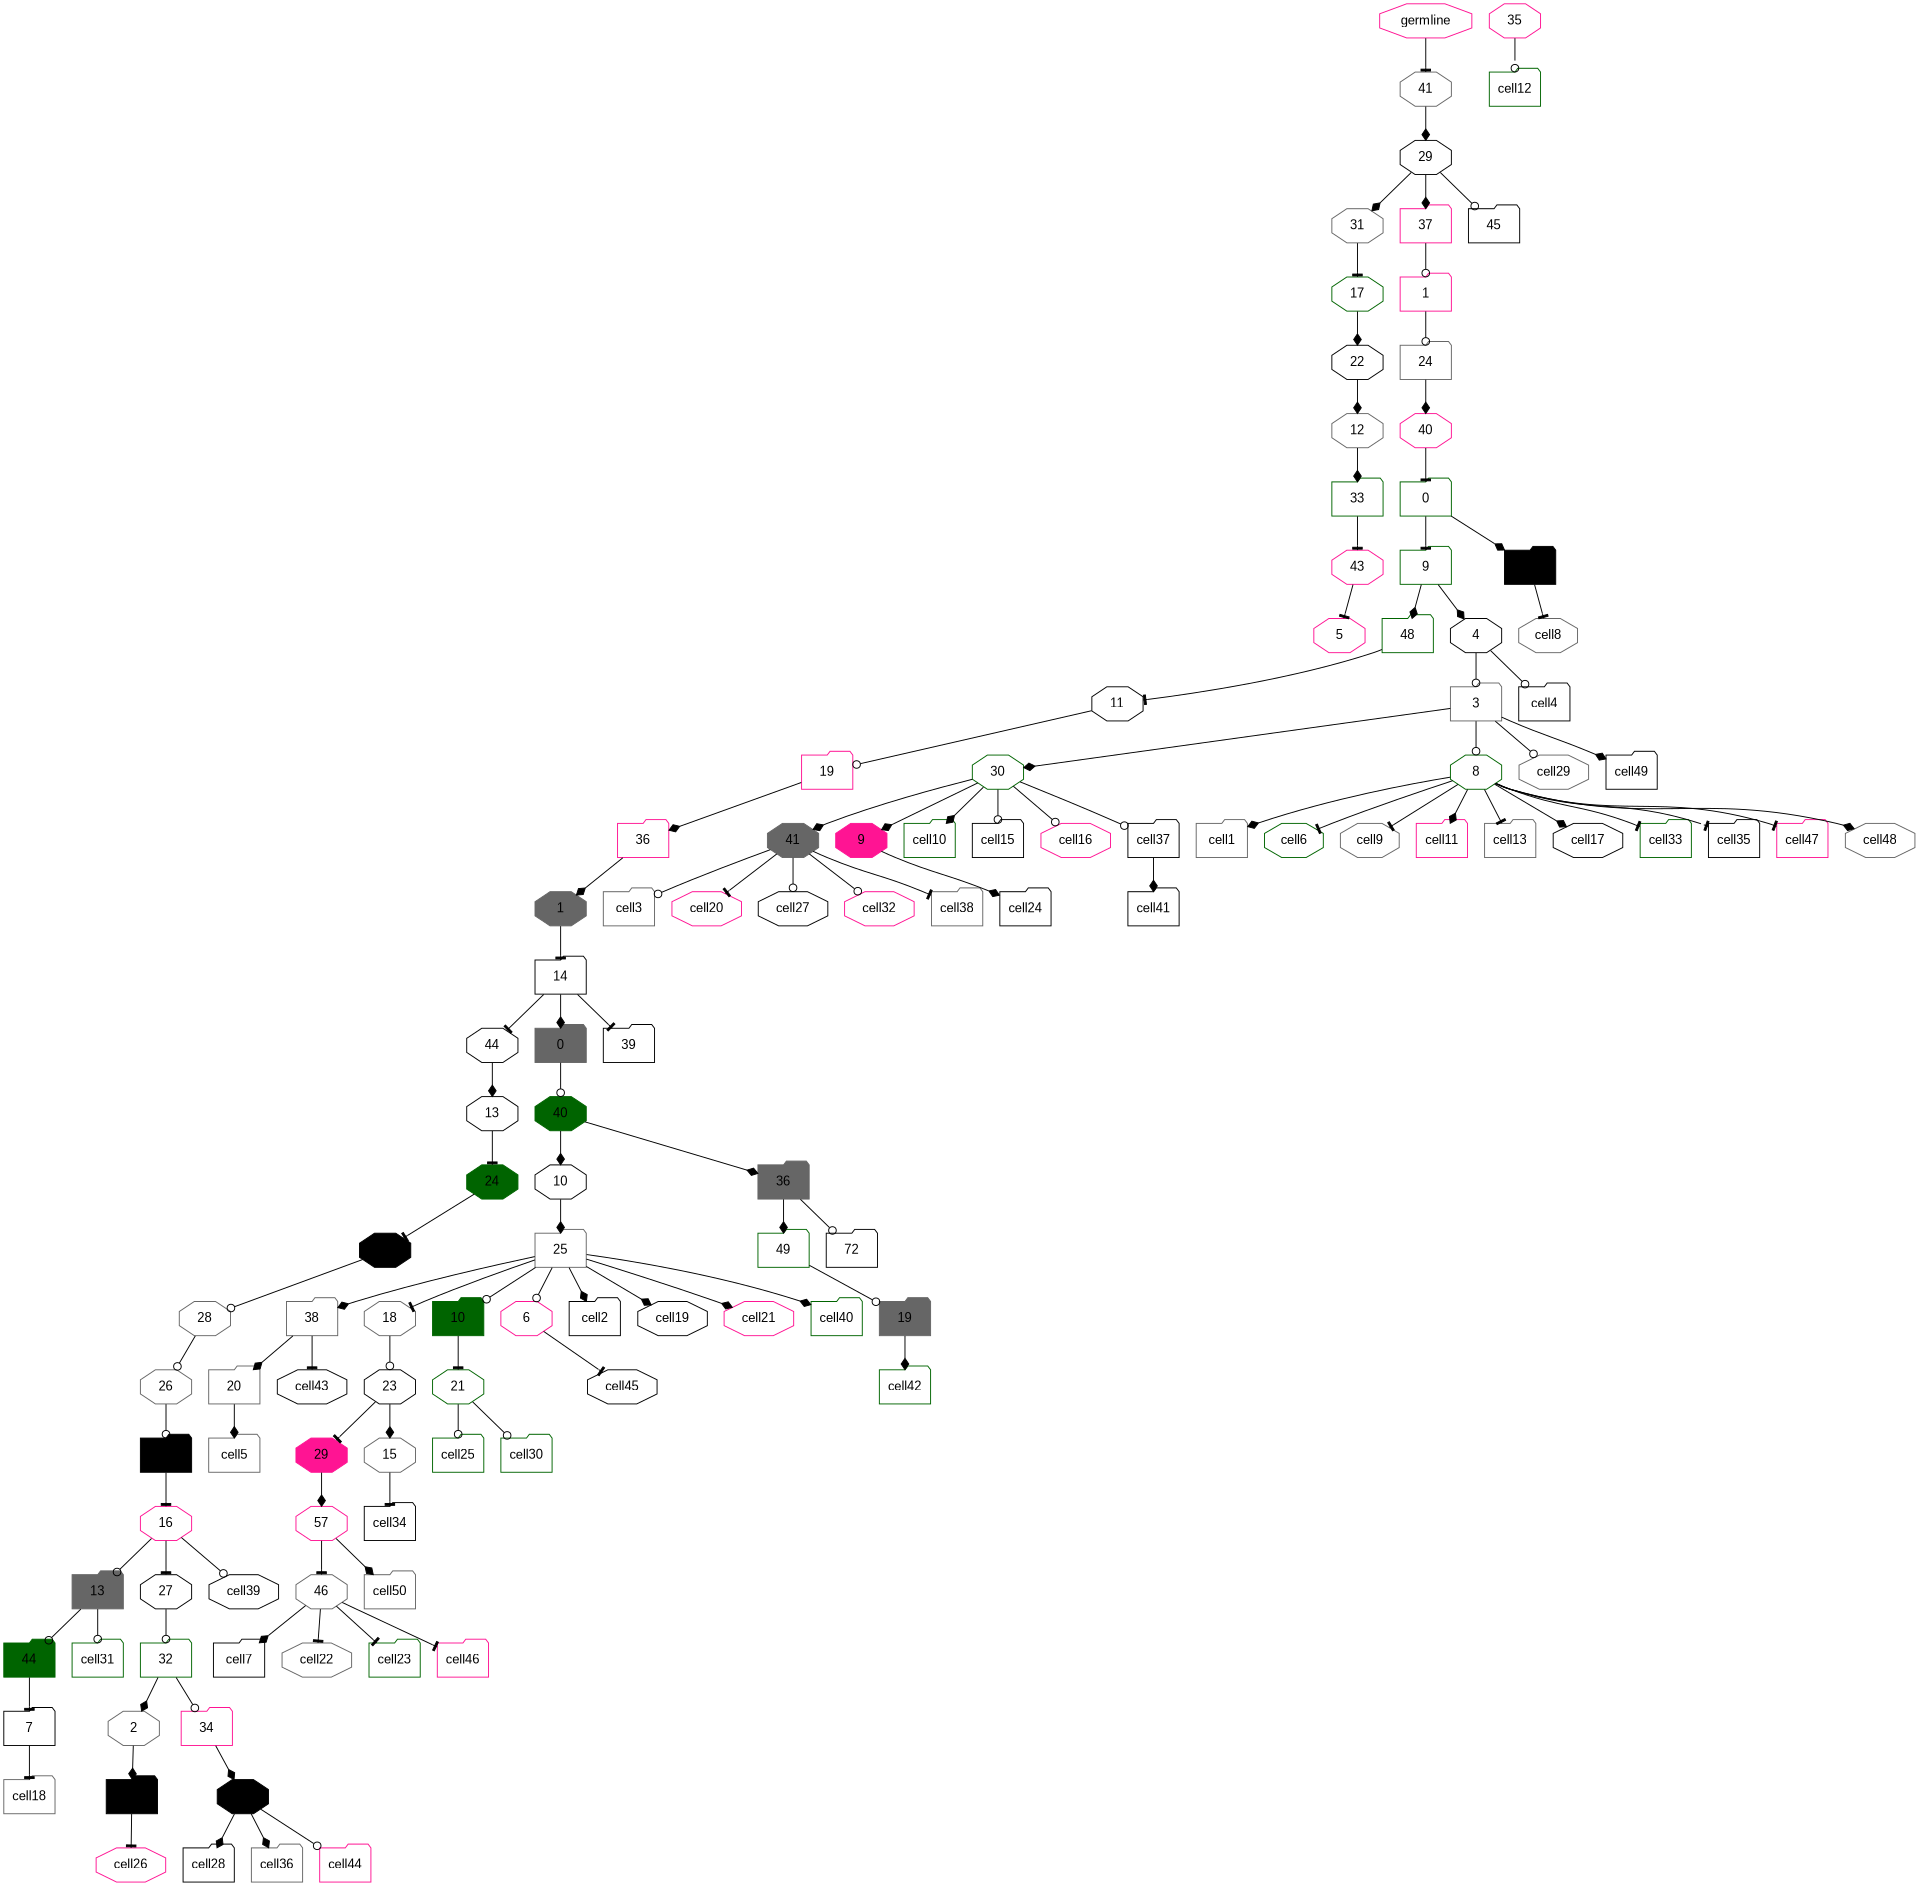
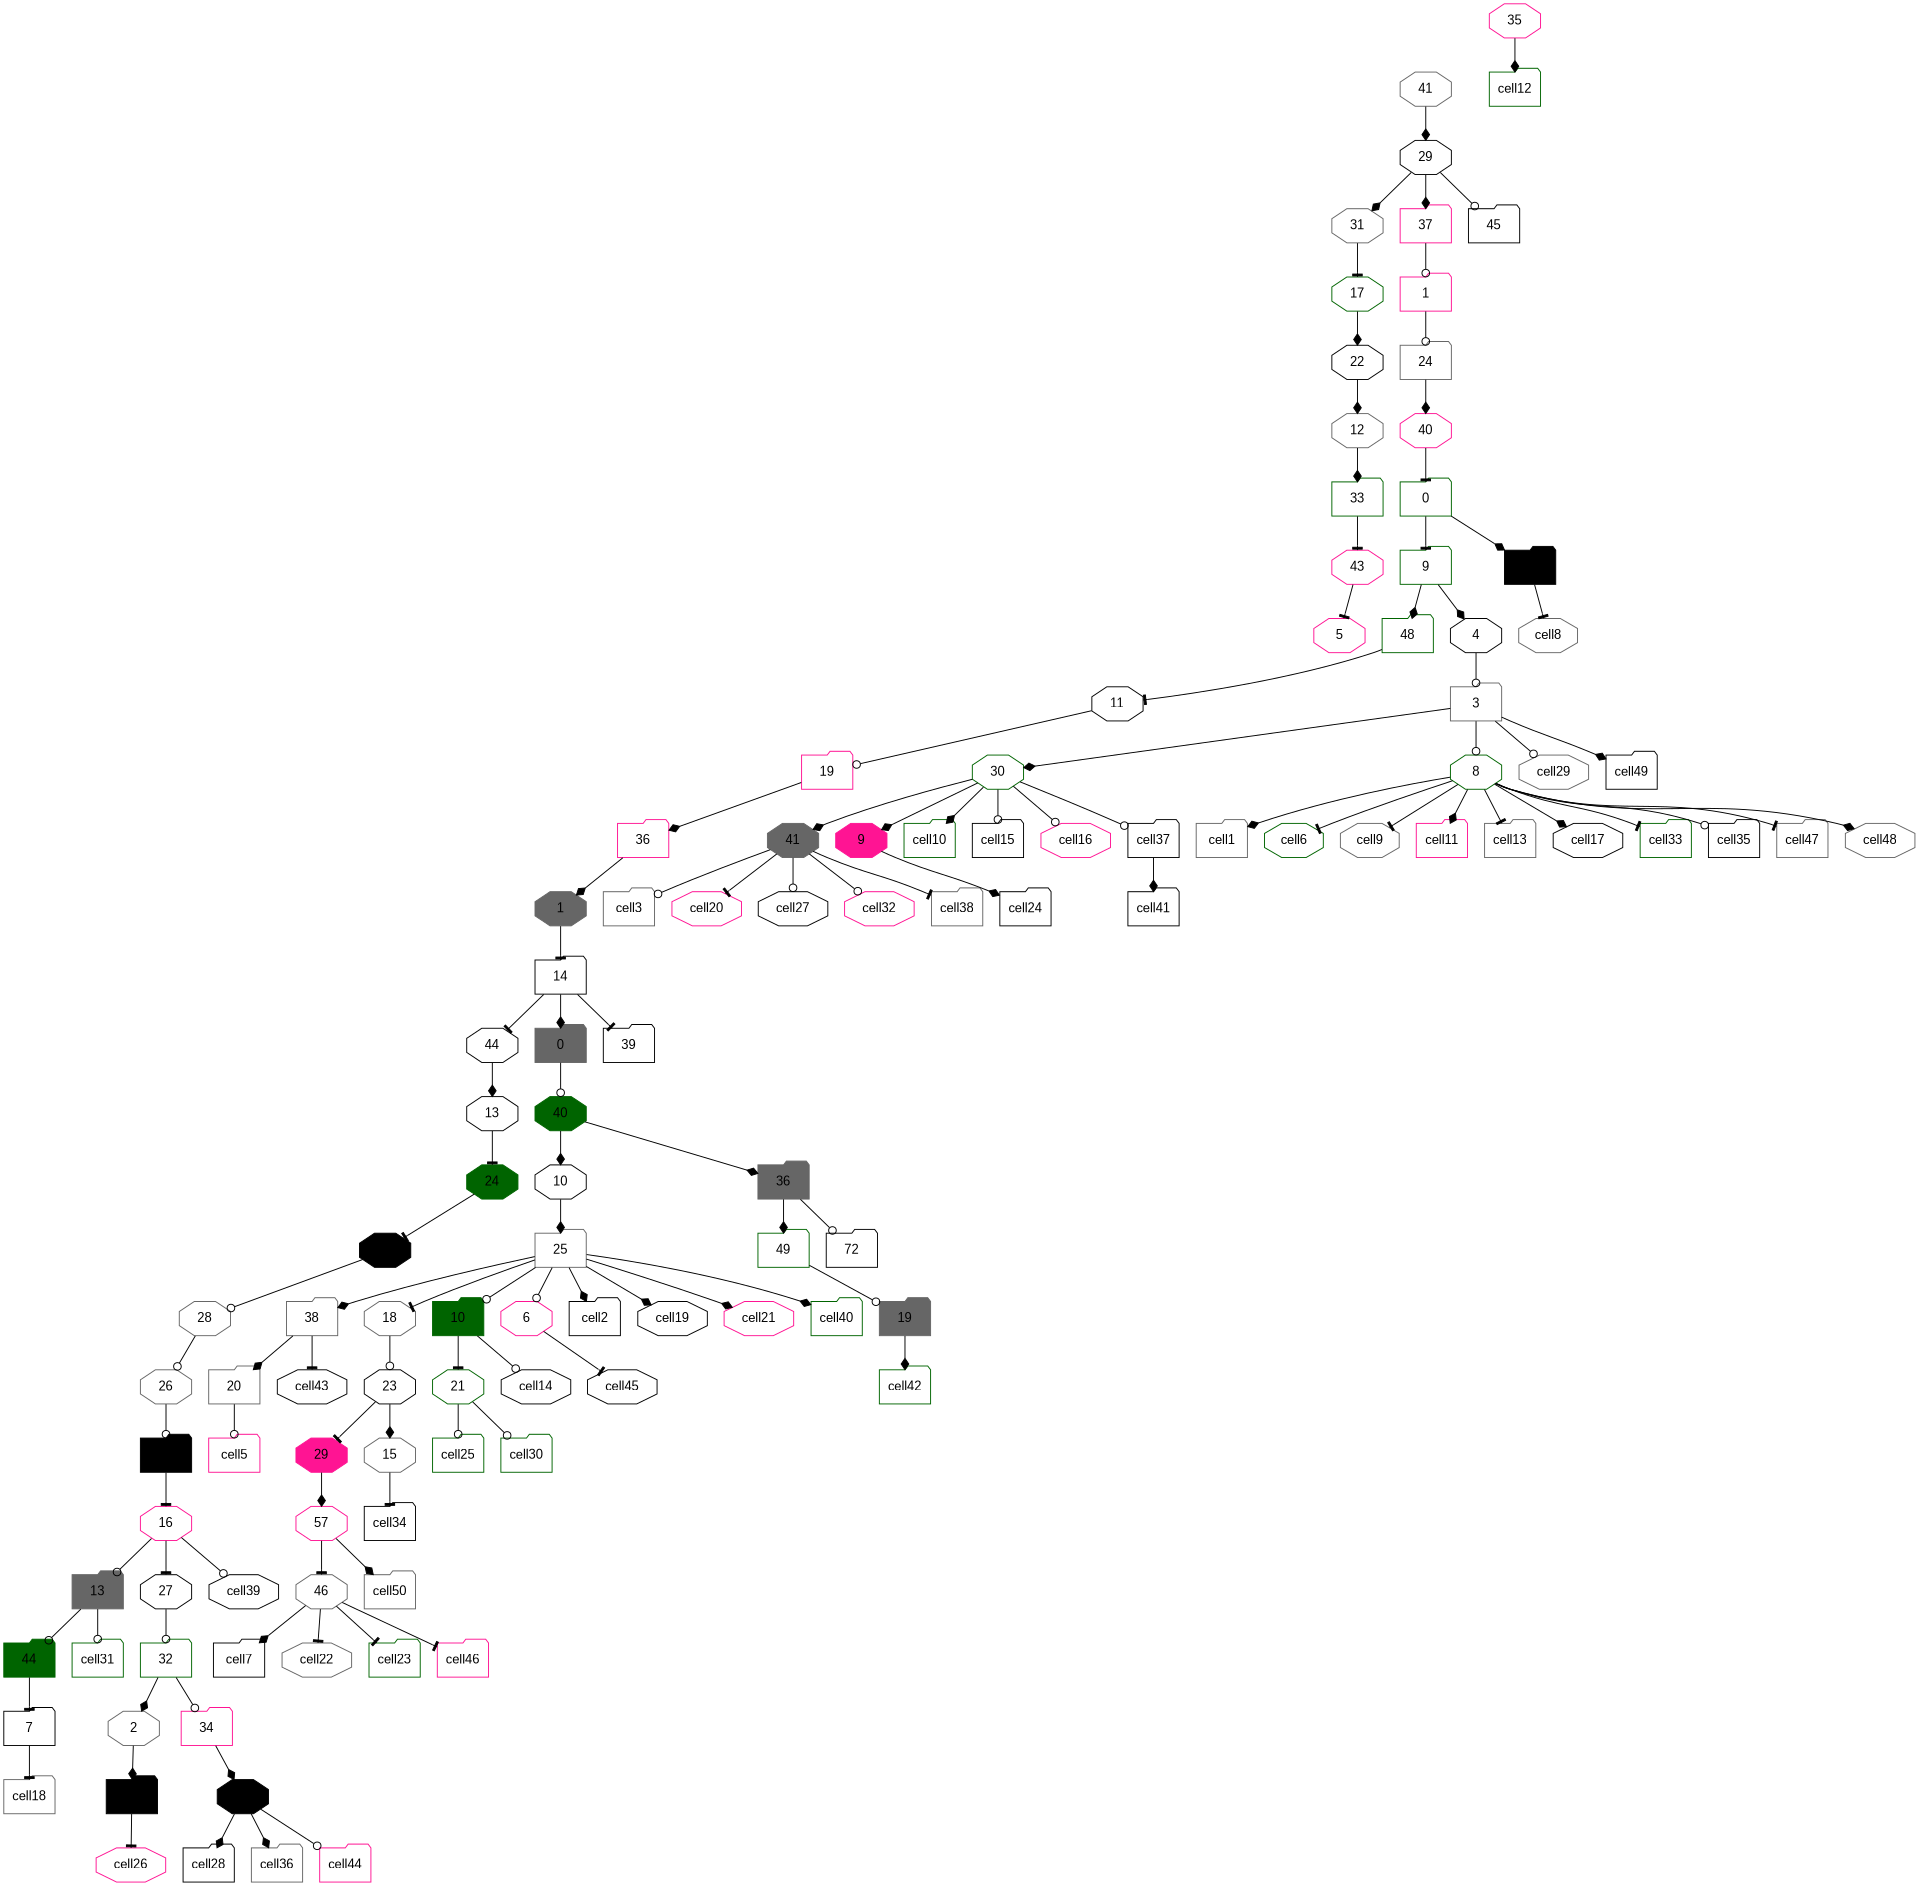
node "germline": removed
edge "35" -> "cell12": arrowhead odot -> diamond
node "cell4": removed
edge "8" -> "cell35": arrowhead tee -> odot
node "cell47": color deeppink -> gray40
node "cell14": added
edge "20" -> "cell5": arrowhead diamond -> odot
node "cell5": color gray40 -> deeppink
